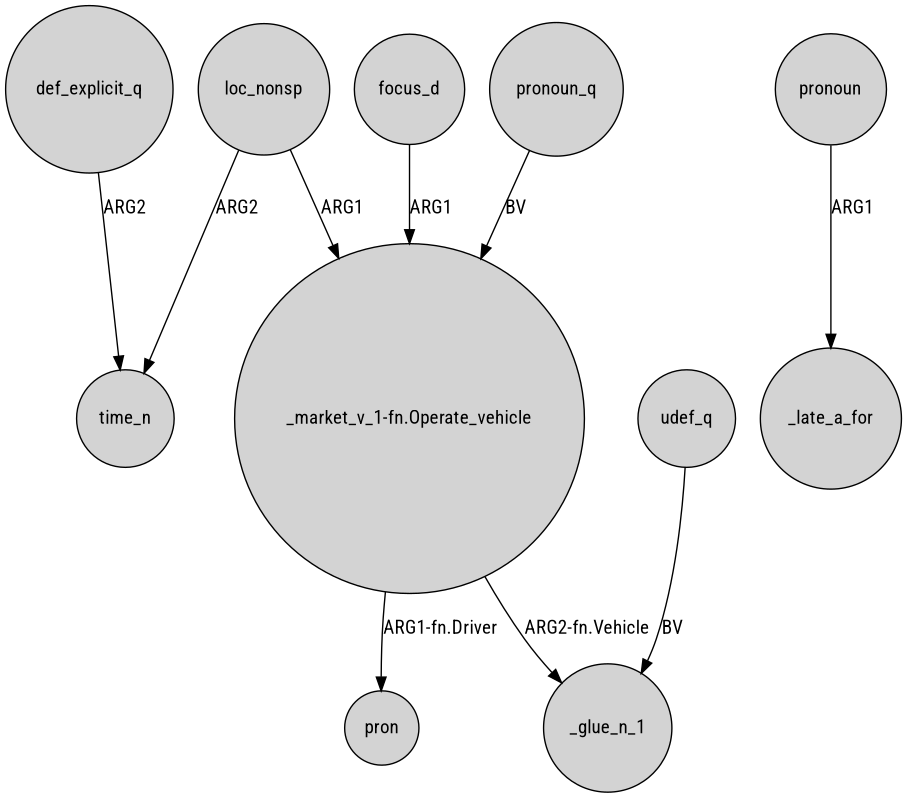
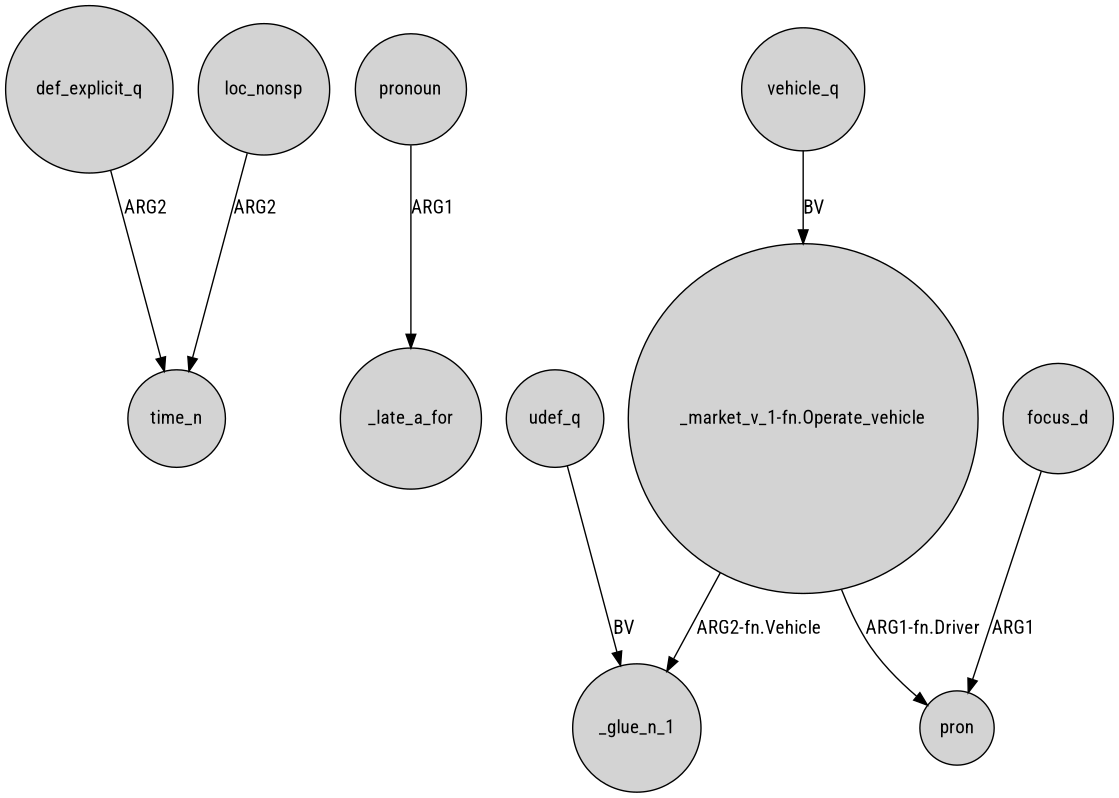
node "pronoun_q": label "pronoun_q" -> "vehicle_q"
edge "focus_d" -> "_market_v_1-fn.Operate_vehicle": now "focus_d" -> "pron"
edge "loc_nonsp" -> "_market_v_1-fn.Operate_vehicle": removed, label "ARG1"
